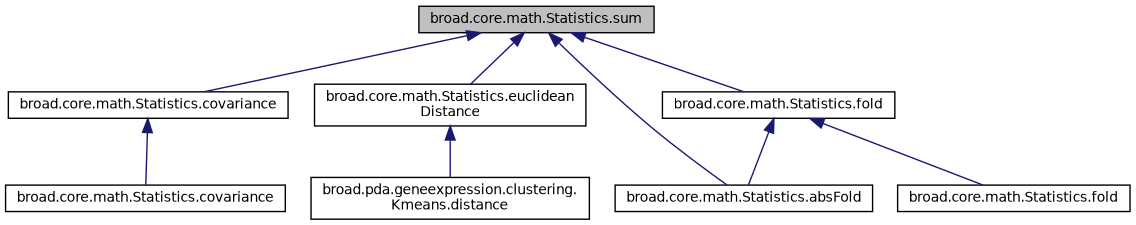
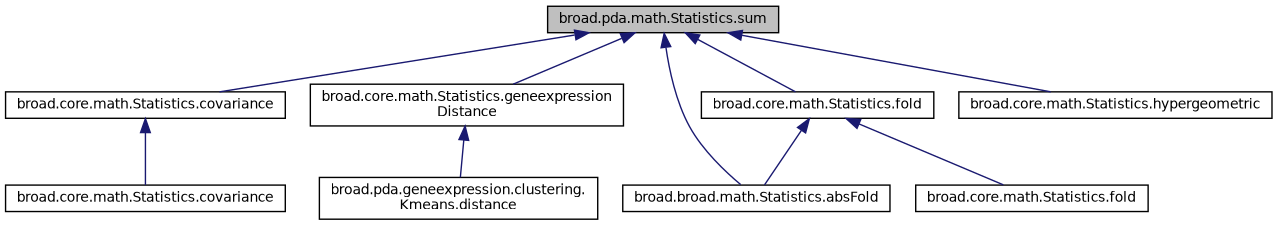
node "broad.core.math.Statistics.sum": label "broad.core.math.Statistics.sum" -> "broad.pda.math.Statistics.sum"
node "broad.core.math.Statistics.euclidean Distance": label "broad.core.math.Statistics.euclidean Distance" -> "broad.core.math.Statistics.geneexpression Distance"
node "broad.core.math.Statistics.hypergeometric": added
node "broad.core.math.Statistics.absFold": label "broad.core.math.Statistics.absFold" -> "broad.broad.math.Statistics.absFold"
